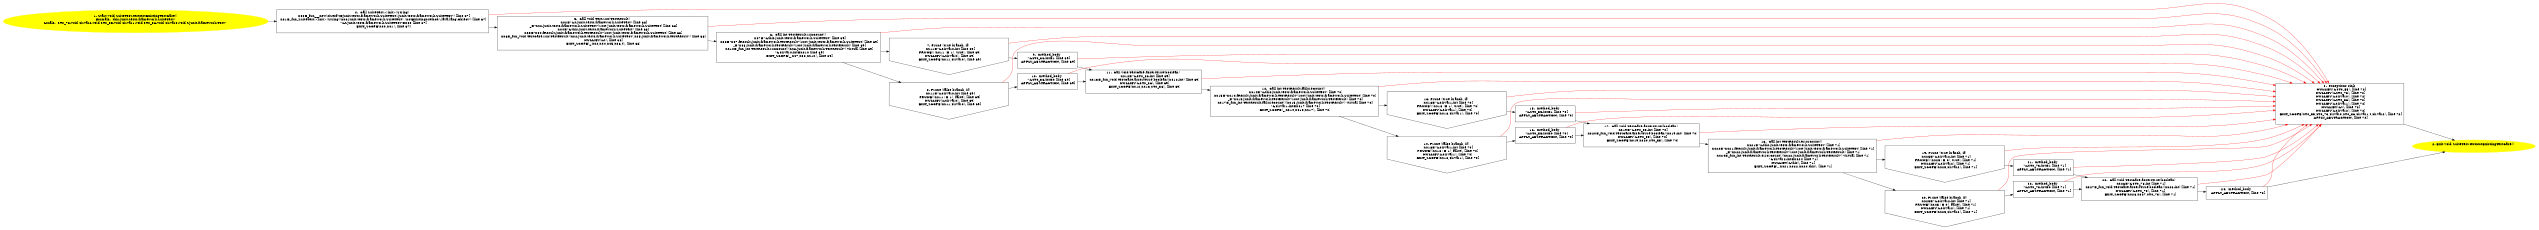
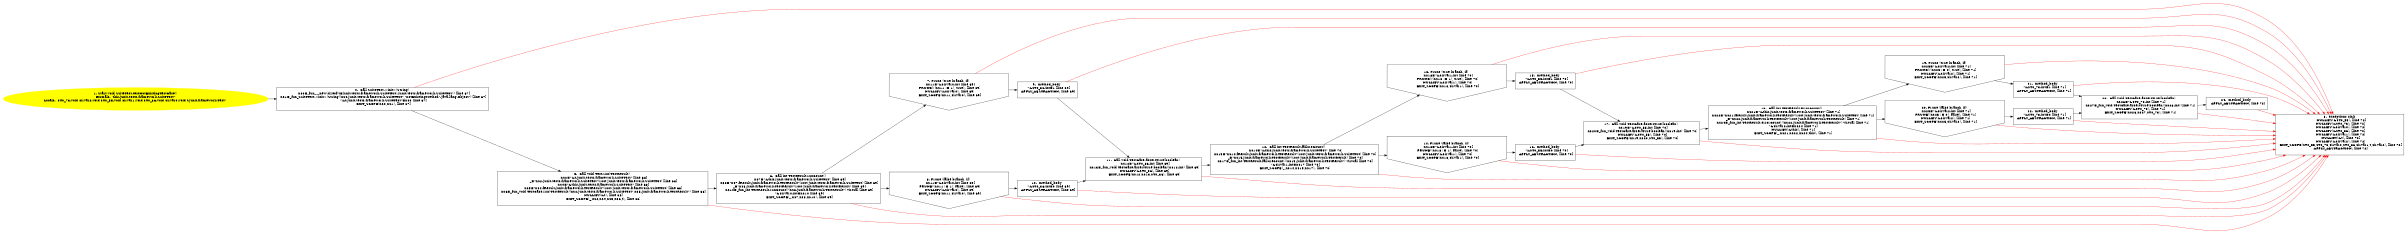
node "2: Exit void SuiteTest.testNotExistingTestCase()": removed
